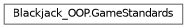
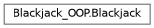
node "Blackjack_OOP.GameStandards": label "Blackjack_OOP.GameStandards" -> "Blackjack_OOP.Blackjack"
